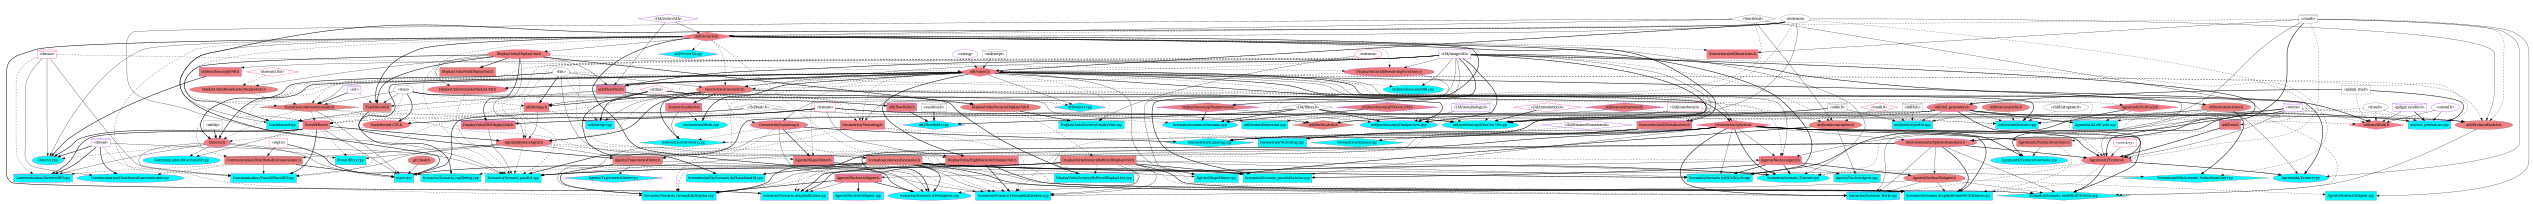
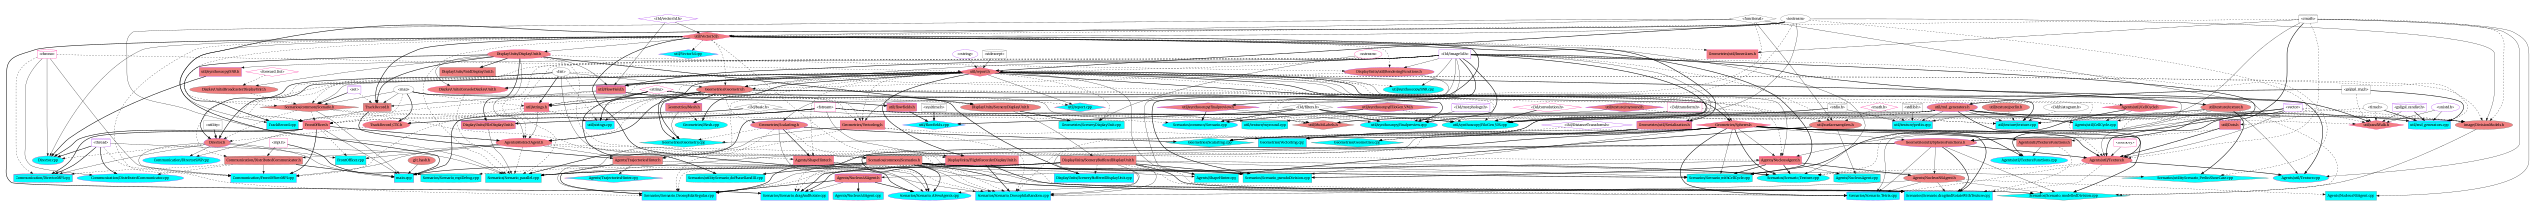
edge "util/report.h" -> "Scenarios/Scenario_mpiDebug.cpp": now "util/report.h" -> "Geometries/Geometry.cpp"
edge "<time.h>" -> "util/rnd_generators.cpp": style dashed -> bold
node "DisplayUnits/SceneryDisplayUnit.cpp": label "DisplayUnits/SceneryDisplayUnit.cpp" -> "Geometries/SceneryDisplayUnit.cpp"
node "util/DivisionModels.h": label "util/DivisionModels.h" -> "image/DivisionModels.h"
edge "DisplayUnits/SceneryDisplayUnit.h" -> "DisplayUnits/SceneryBufferedDisplayUnit.h": style dashed -> solid
node "Geometries/Spheres.cpp": label "Geometries/Spheres.cpp" -> "Geometries/Geometries.cpp"
edge "Agents/util/Texture.h" -> "Scenarios/Scenario_modelledDivision.cpp": removed
